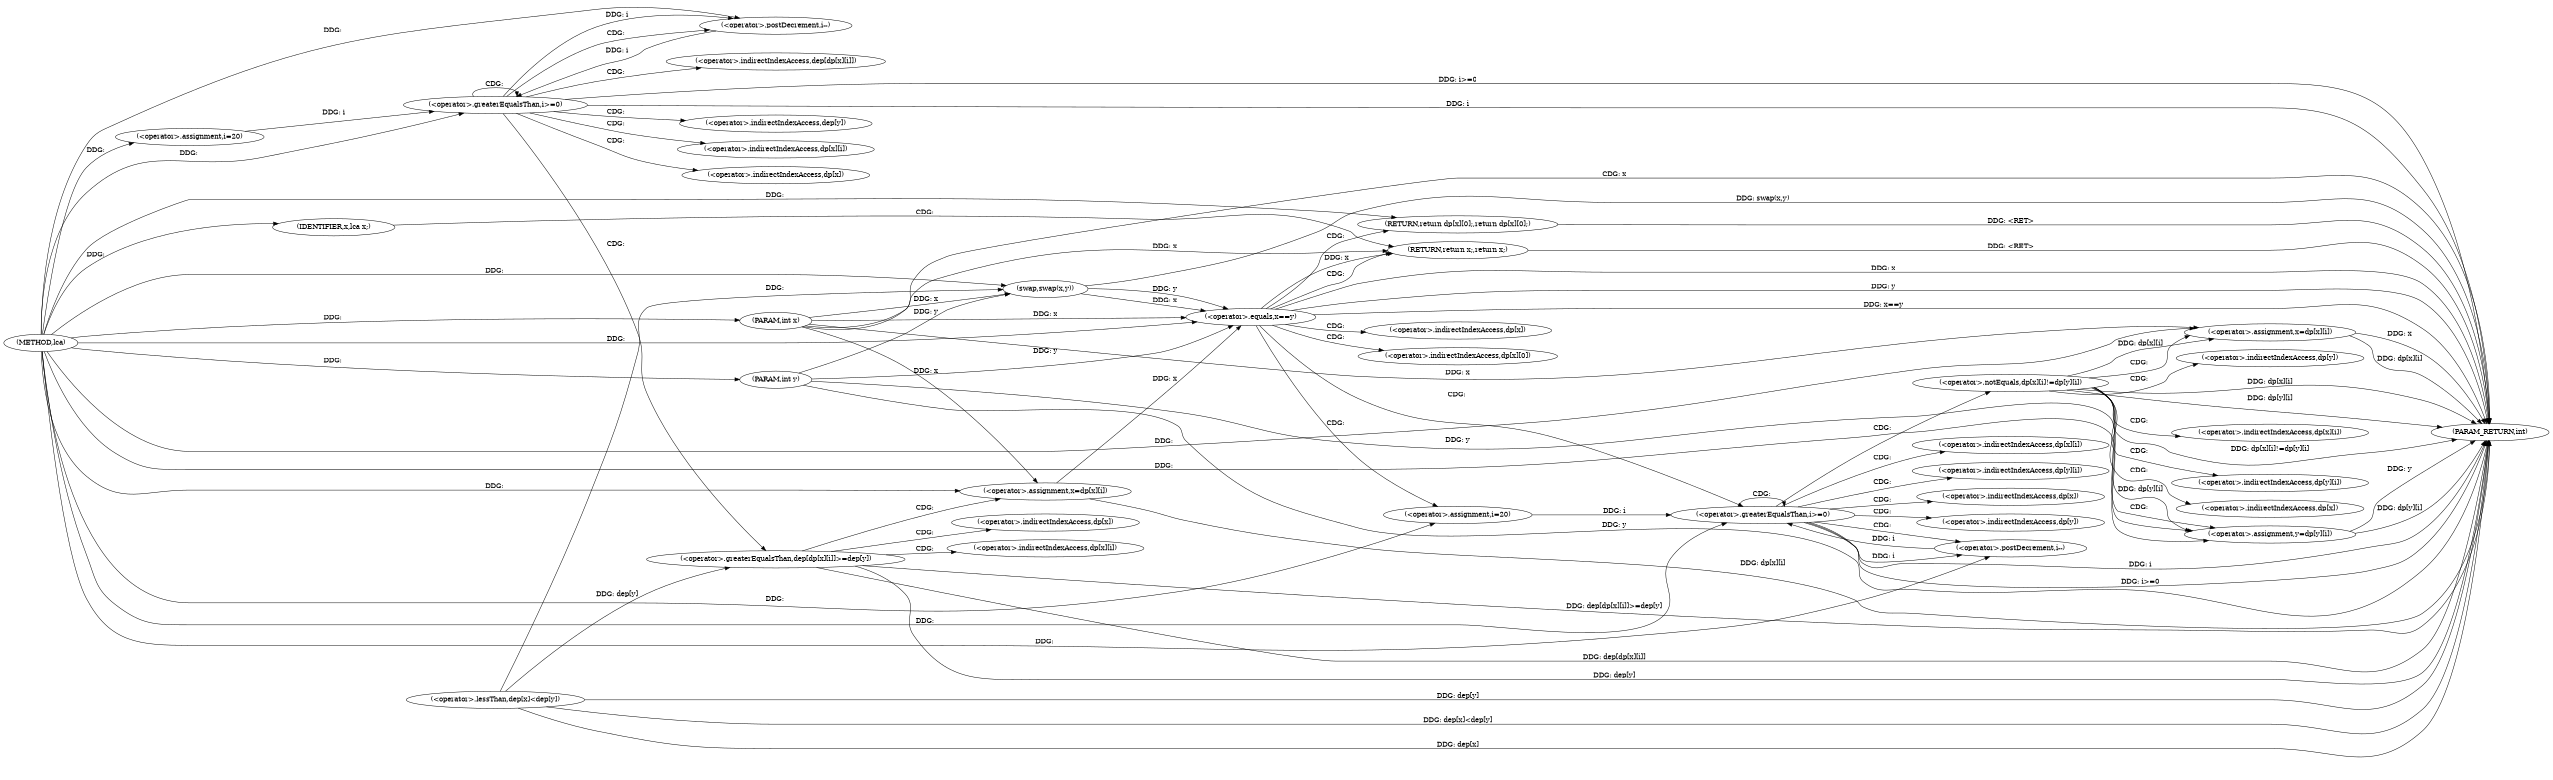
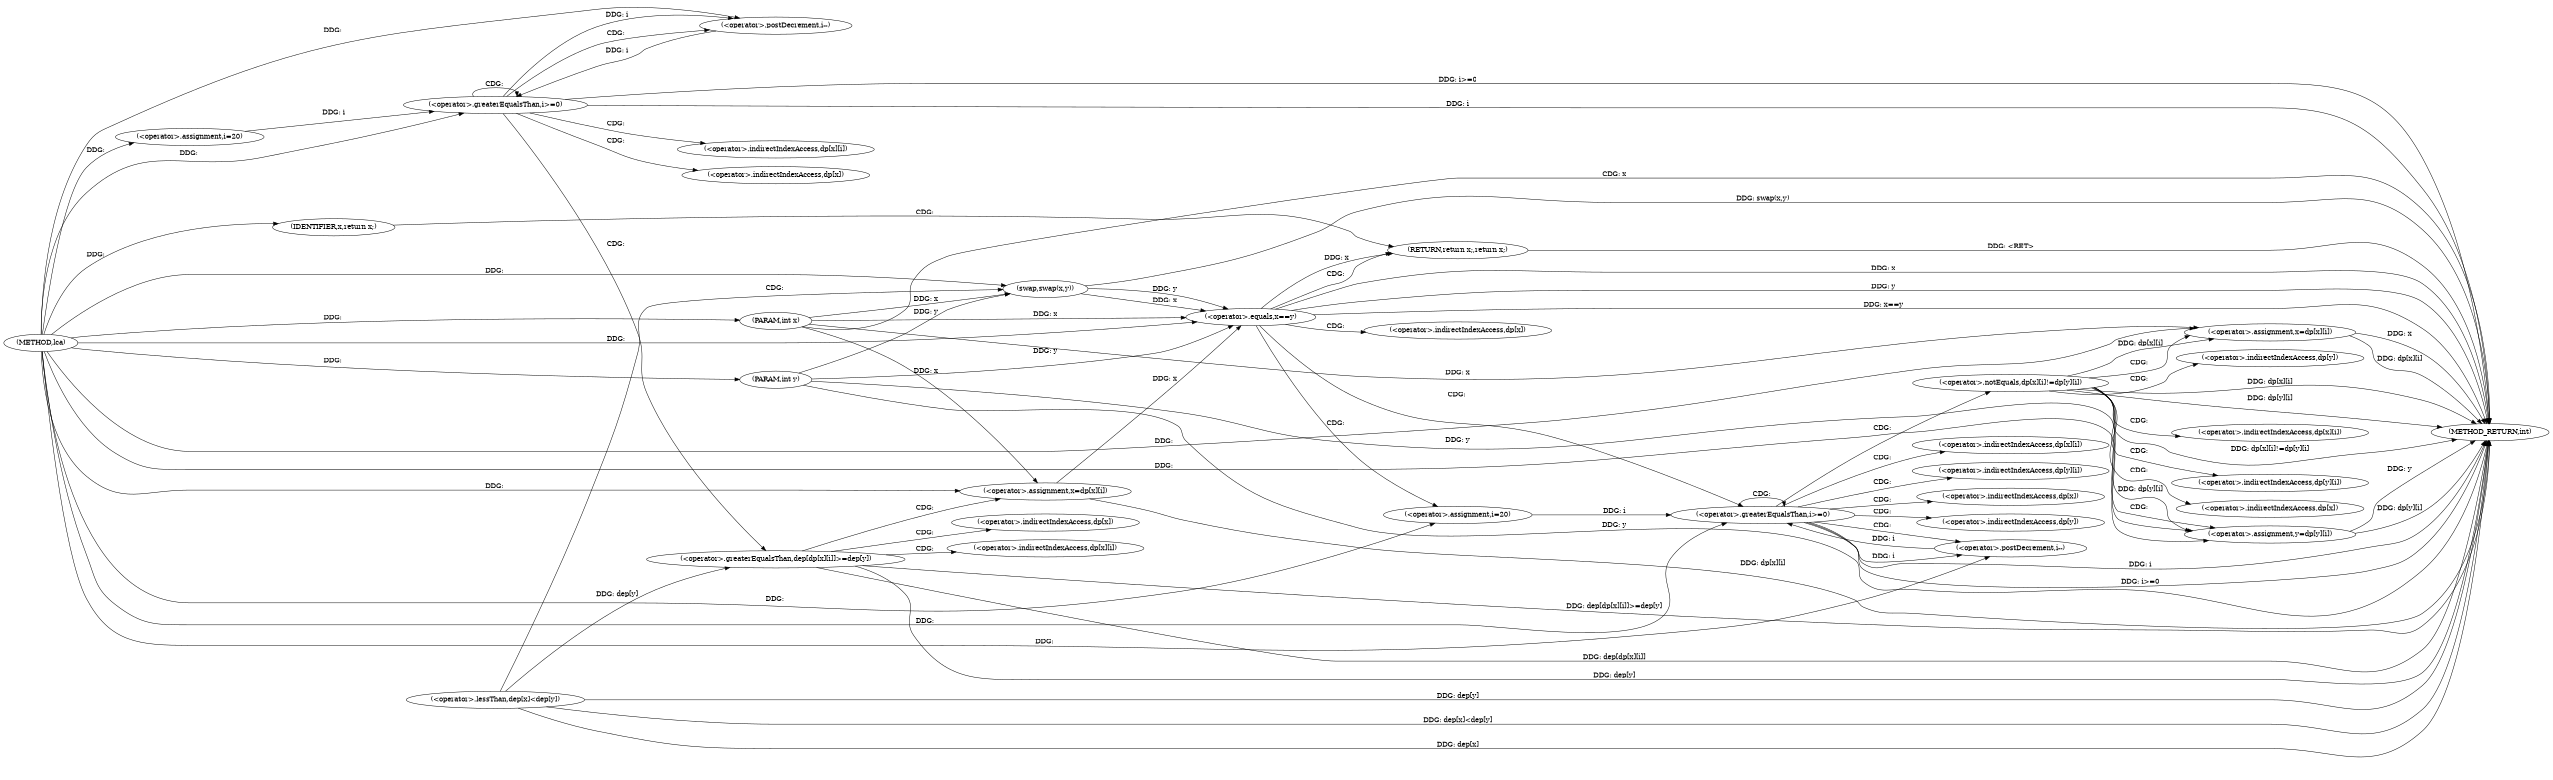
node "(<operator>.indirectIndexAccess,dep[dp[x][i]])": removed
node "(<operator>.indirectIndexAccess,dep[y])": removed
node "(RETURN,return dp[x][0];,return dp[x][0];)": removed
node "(IDENTIFIER,x,lca x;)": label "(IDENTIFIER,x,lca x;)" -> "(IDENTIFIER,x,return x;)"
edge "(PARAM,int x)" -> "(RETURN,return x;,return x;)": removed, label "DDG: x"
edge "(<operator>.lessThan,dep[x]<dep[y])" -> "(swap,swap(x,y))": label "DDG: " -> "CDG: "
node "(<operator>.indirectIndexAccess,dp[x][0])": removed
node "(PARAM_RETURN,int)": label "(PARAM_RETURN,int)" -> "(METHOD_RETURN,int)"
